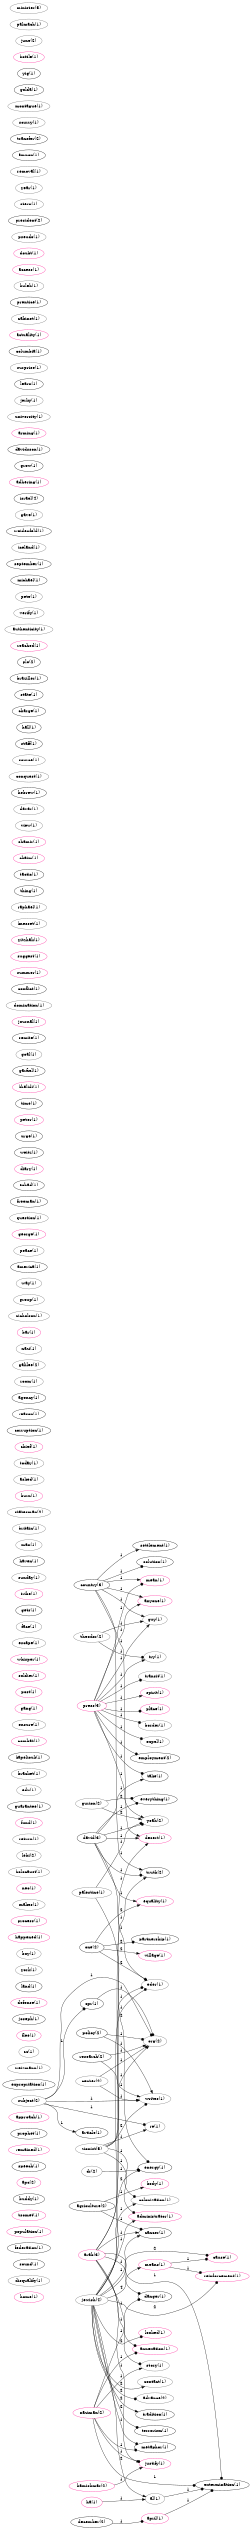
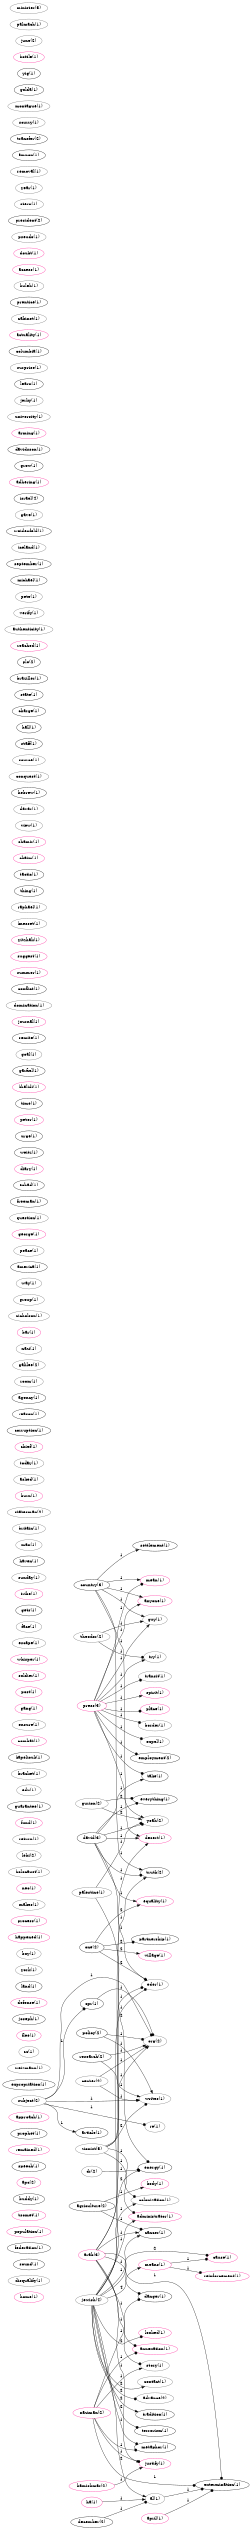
node "solution(1)": removed
edge "zionist(5)" -> "re(1)": removed, label "1"
edge "jewish(4)" -> "reinforcement(1)": removed, label "2"
edge "december(2)" -> "april(1)": now "december(2)" -> "al(1)"
